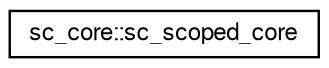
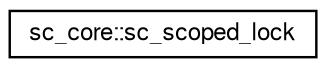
node "sc_core::sc_scoped_core": label "sc_core::sc_scoped_core" -> "sc_core::sc_scoped_lock"
